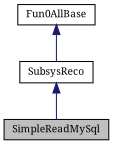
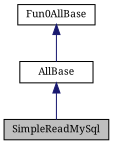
node "SubsysReco": label "SubsysReco" -> "AllBase"
